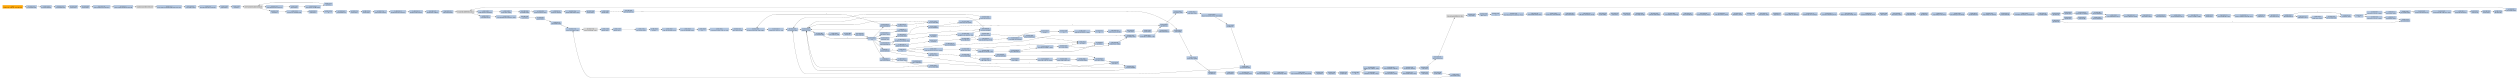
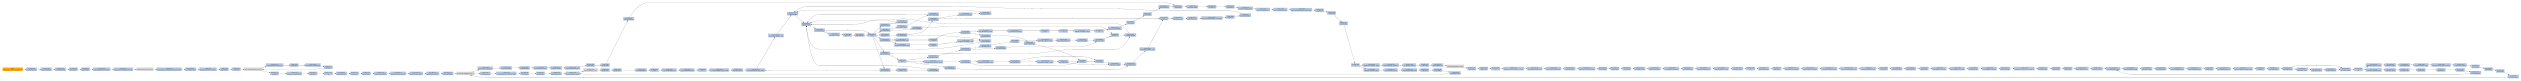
edge "0x008253df pushl %edi" -> "0x008253c9 je 0x008253df": reversed
